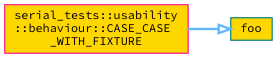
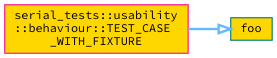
node "serial_tests::usability ::behaviour::CASE_CASE _WITH_FIXTURE": label "serial_tests::usability ::behaviour::CASE_CASE _WITH_FIXTURE" -> "serial_tests::usability ::behaviour::TEST_CASE _WITH_FIXTURE"
